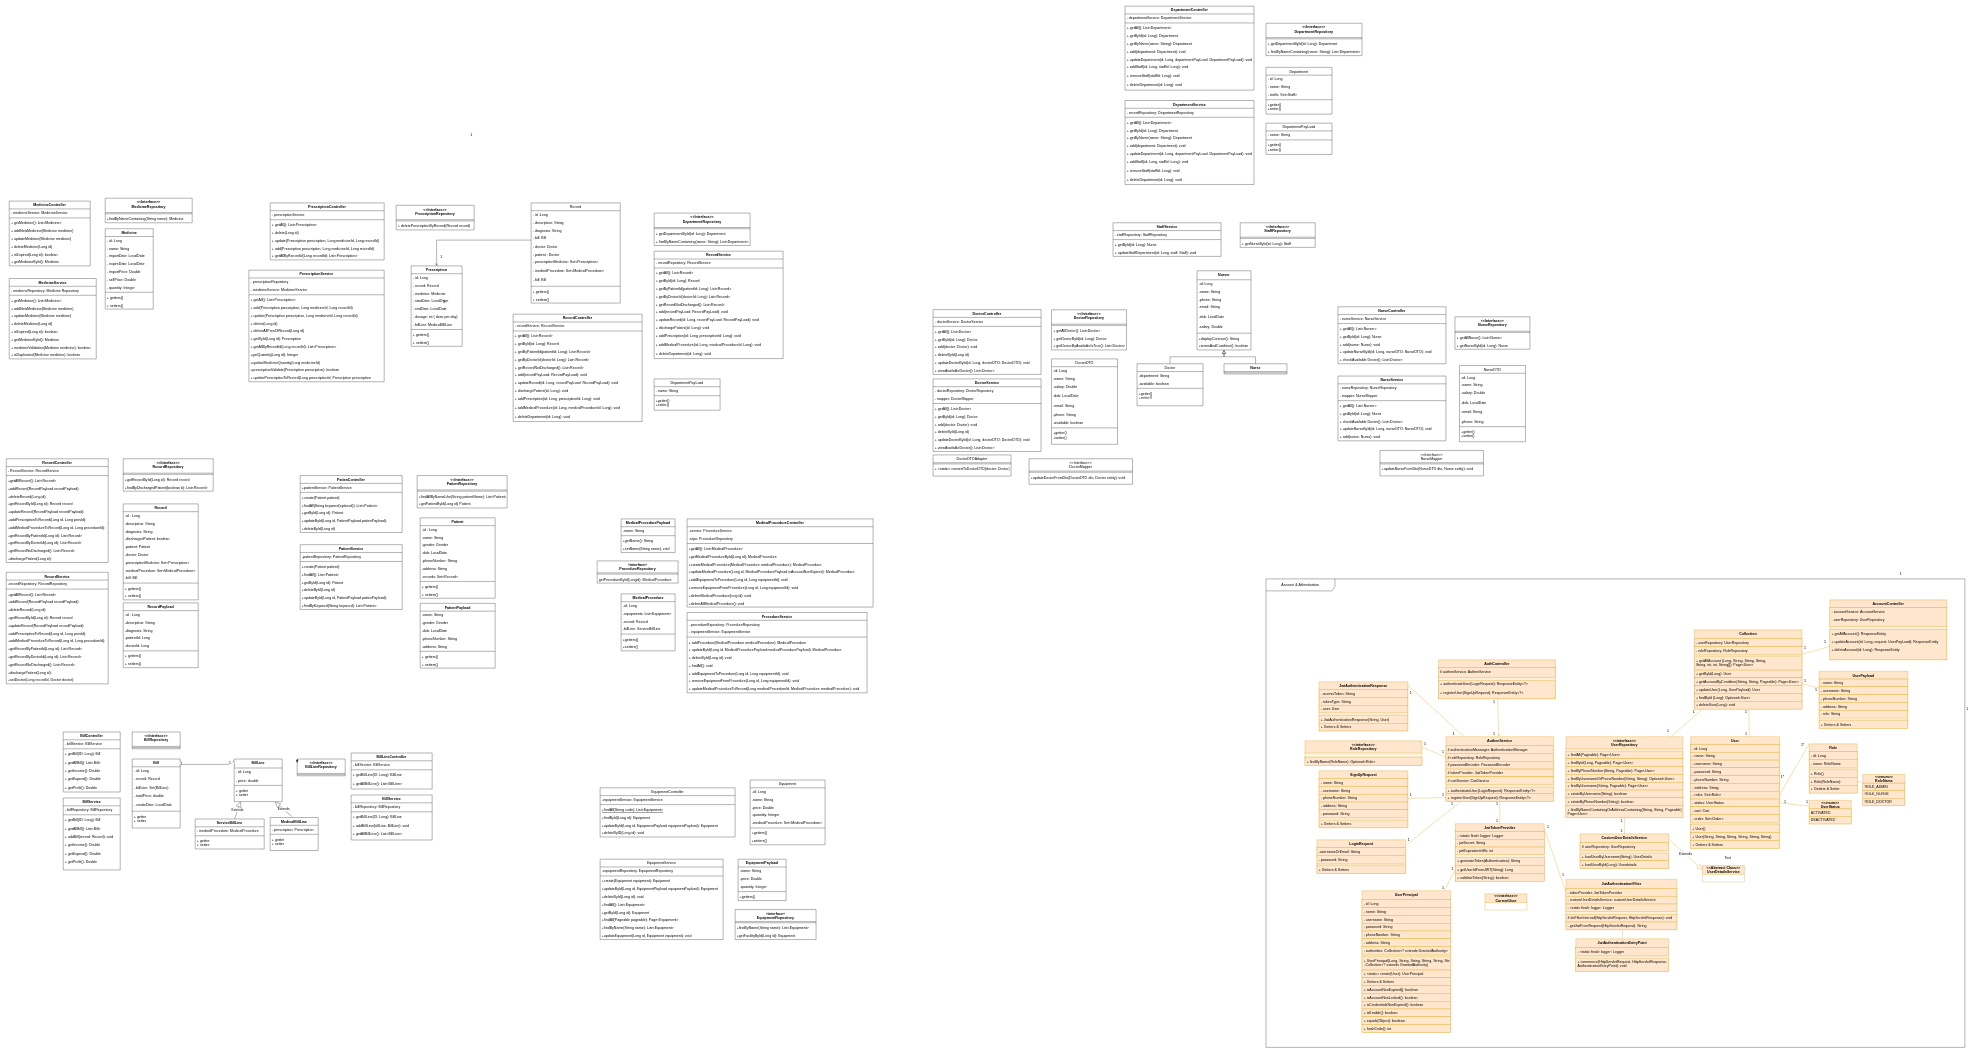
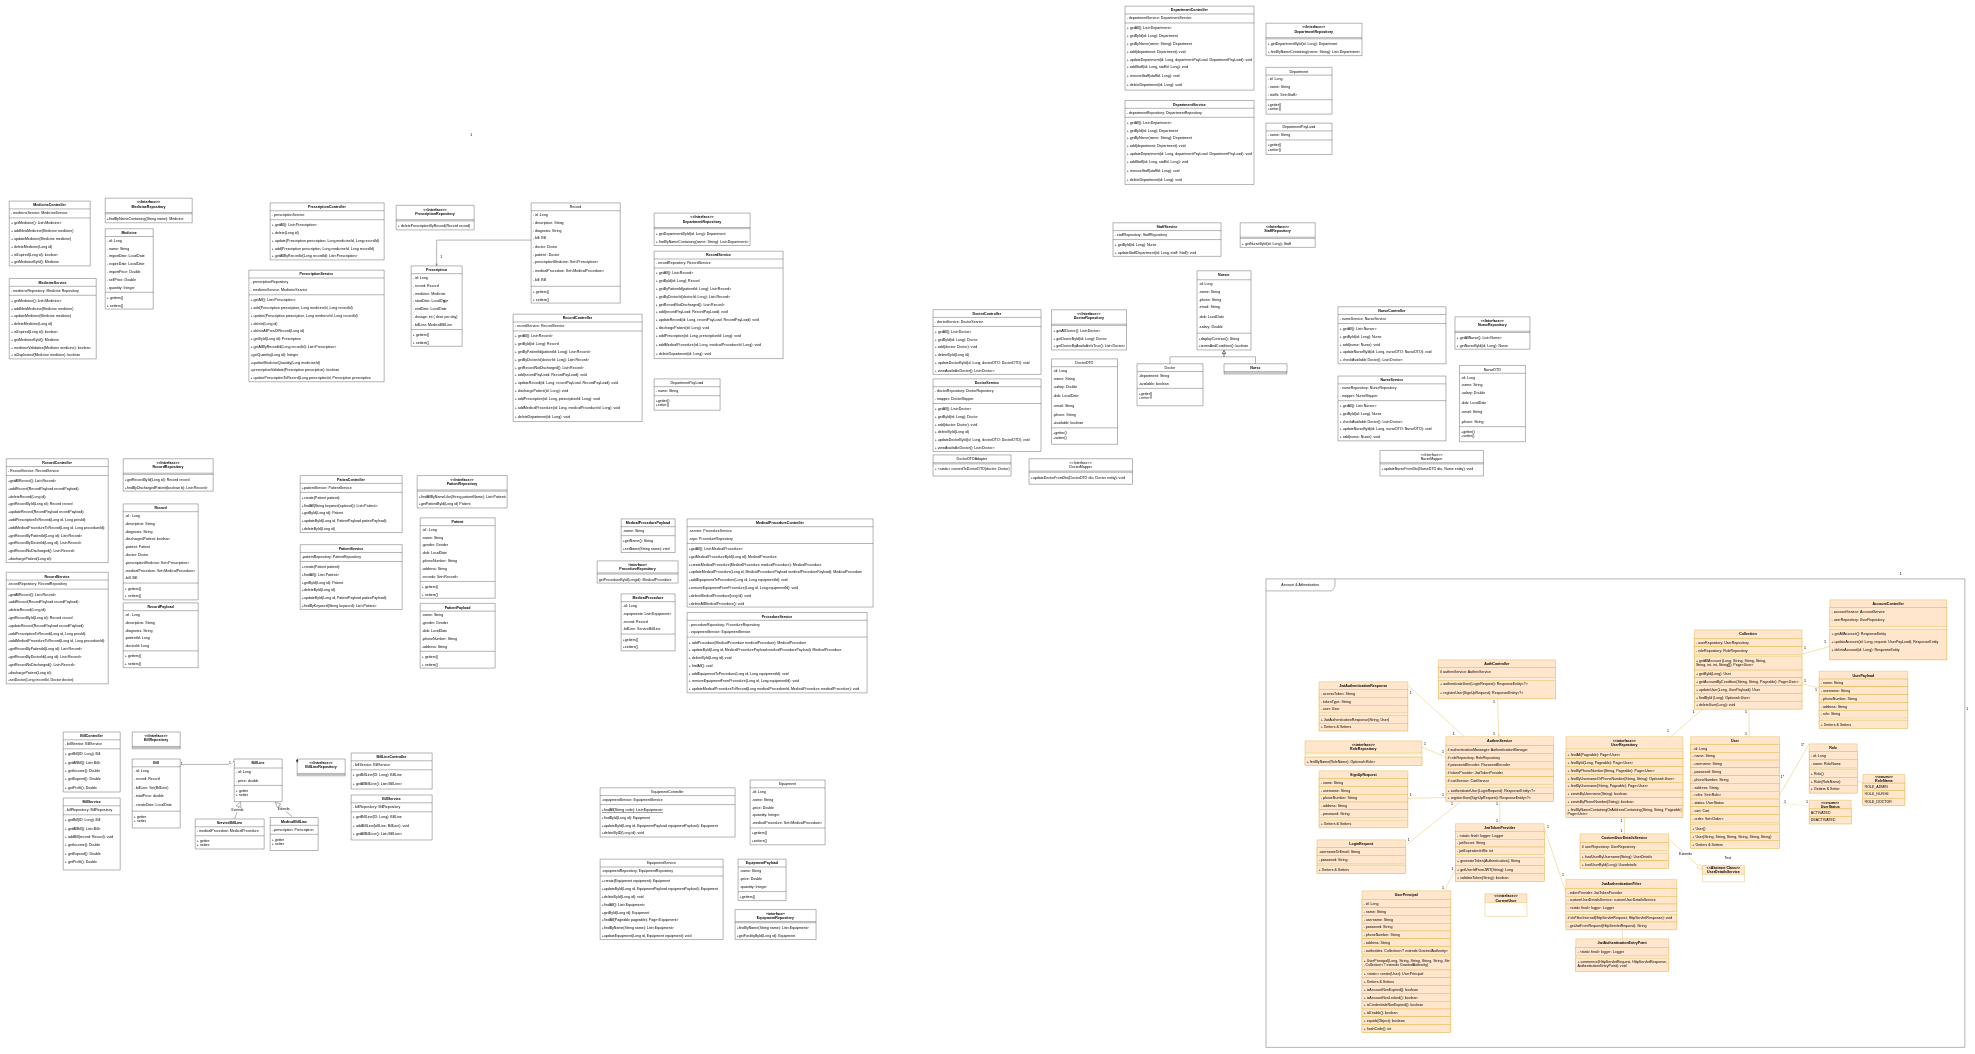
node "- recordRepository: DepartmentRepository": label "- recordRepository: DepartmentRepository" -> "- departmentRepository: DepartmentRepository"
node "+updateMedicalProcedure(Long id, MedicalProcedurePayload isAccountNonExpired): MedicalProcedure": label "+updateMedicalProcedure(Long id, MedicalProcedurePayload isAccountNonExpired): MedicalProcedure" -> "+updateMedicalProcedure(Long id, MedicalProcedurePayload medicalProcedurePayload): MedicalProcedure"
edge "- status: UserStatus" -- "<<enum>> UserStatus": style solid -> dashed
node "<<interface>> CurrentUser": size 42x16 -> 42x23
